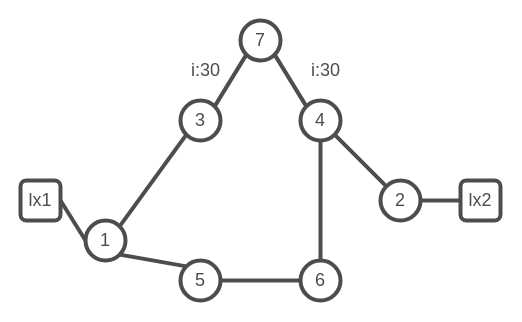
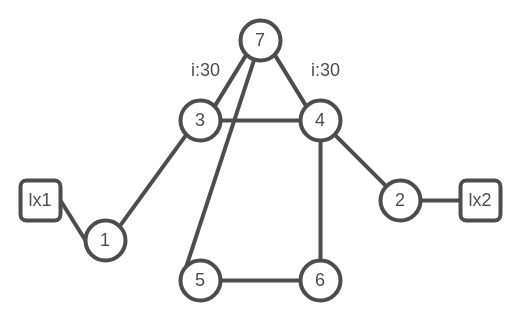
edge "3" -- "4": added
edge "1" -- "5": now "7" -- "5"
